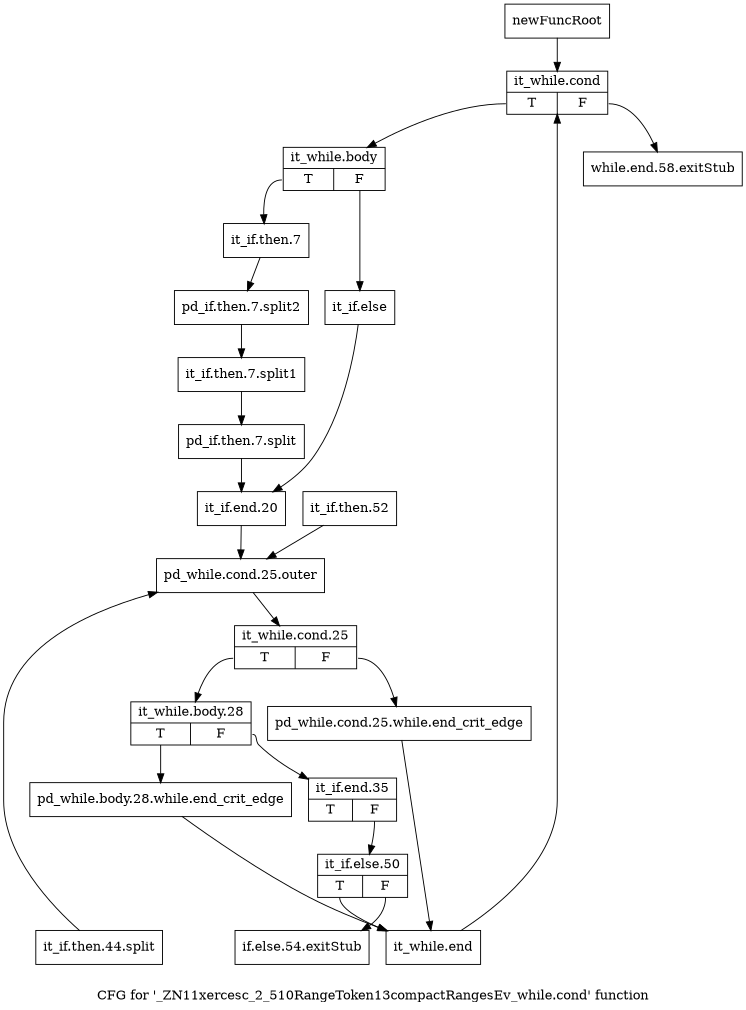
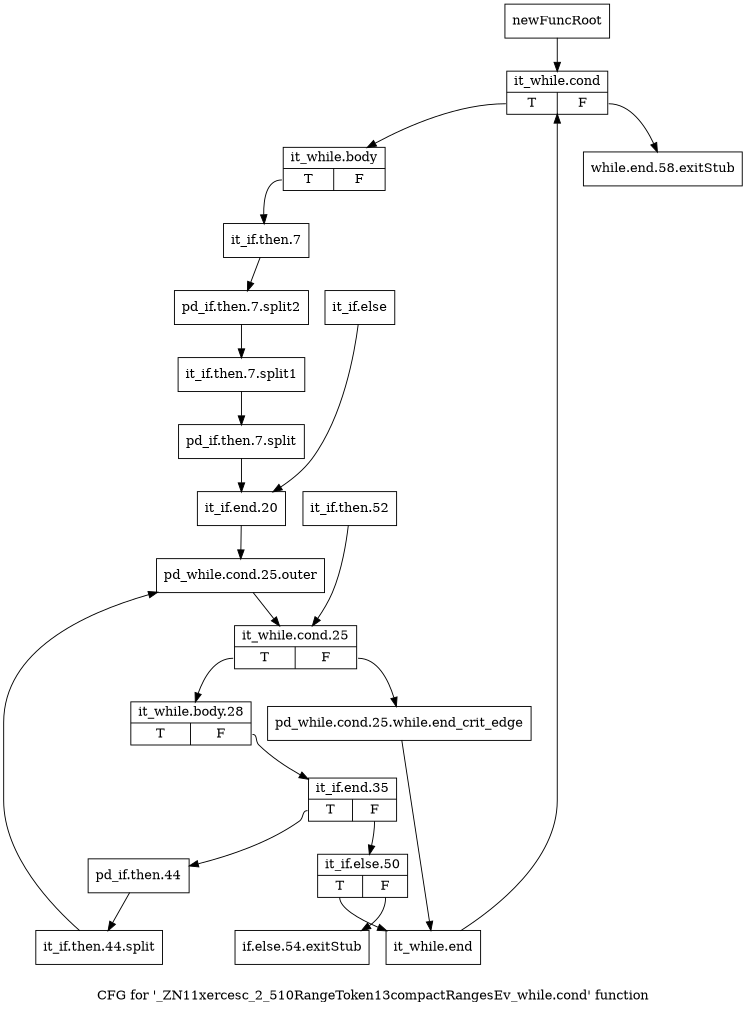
edge "it_while.body" -> "it_if.else": removed
edge "it_if.then.52" -> "pd_while.cond.25.outer": now "it_if.then.52" -> "it_while.cond.25"
node "pd_while.body.28.while.end_crit_edge": removed
node "pd_if.then.44": added
